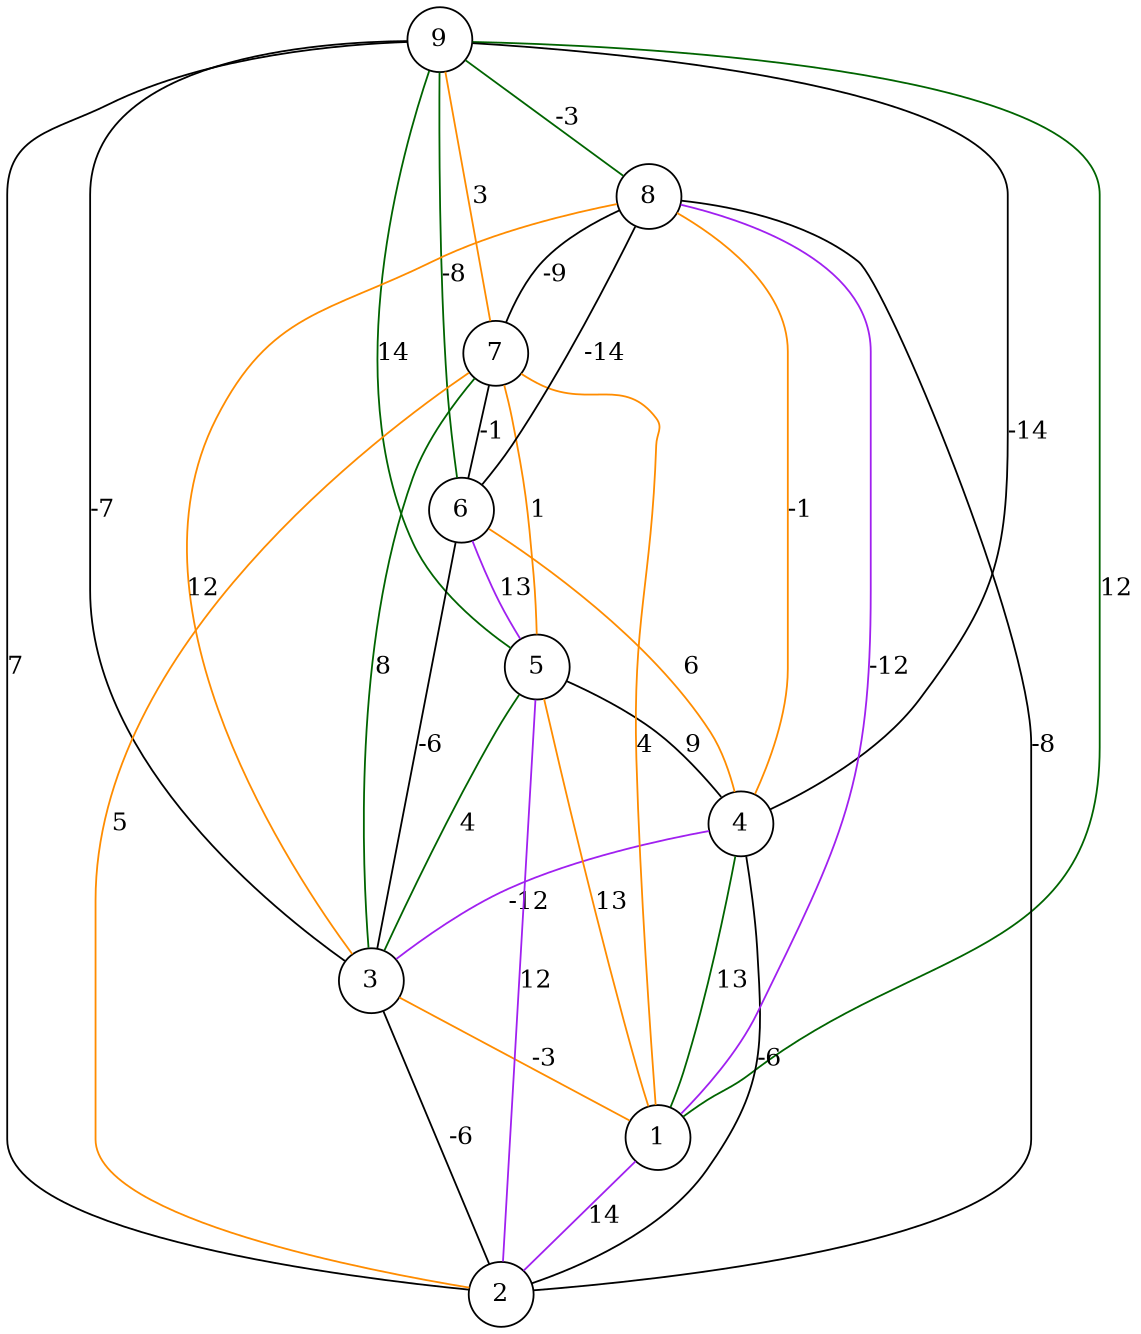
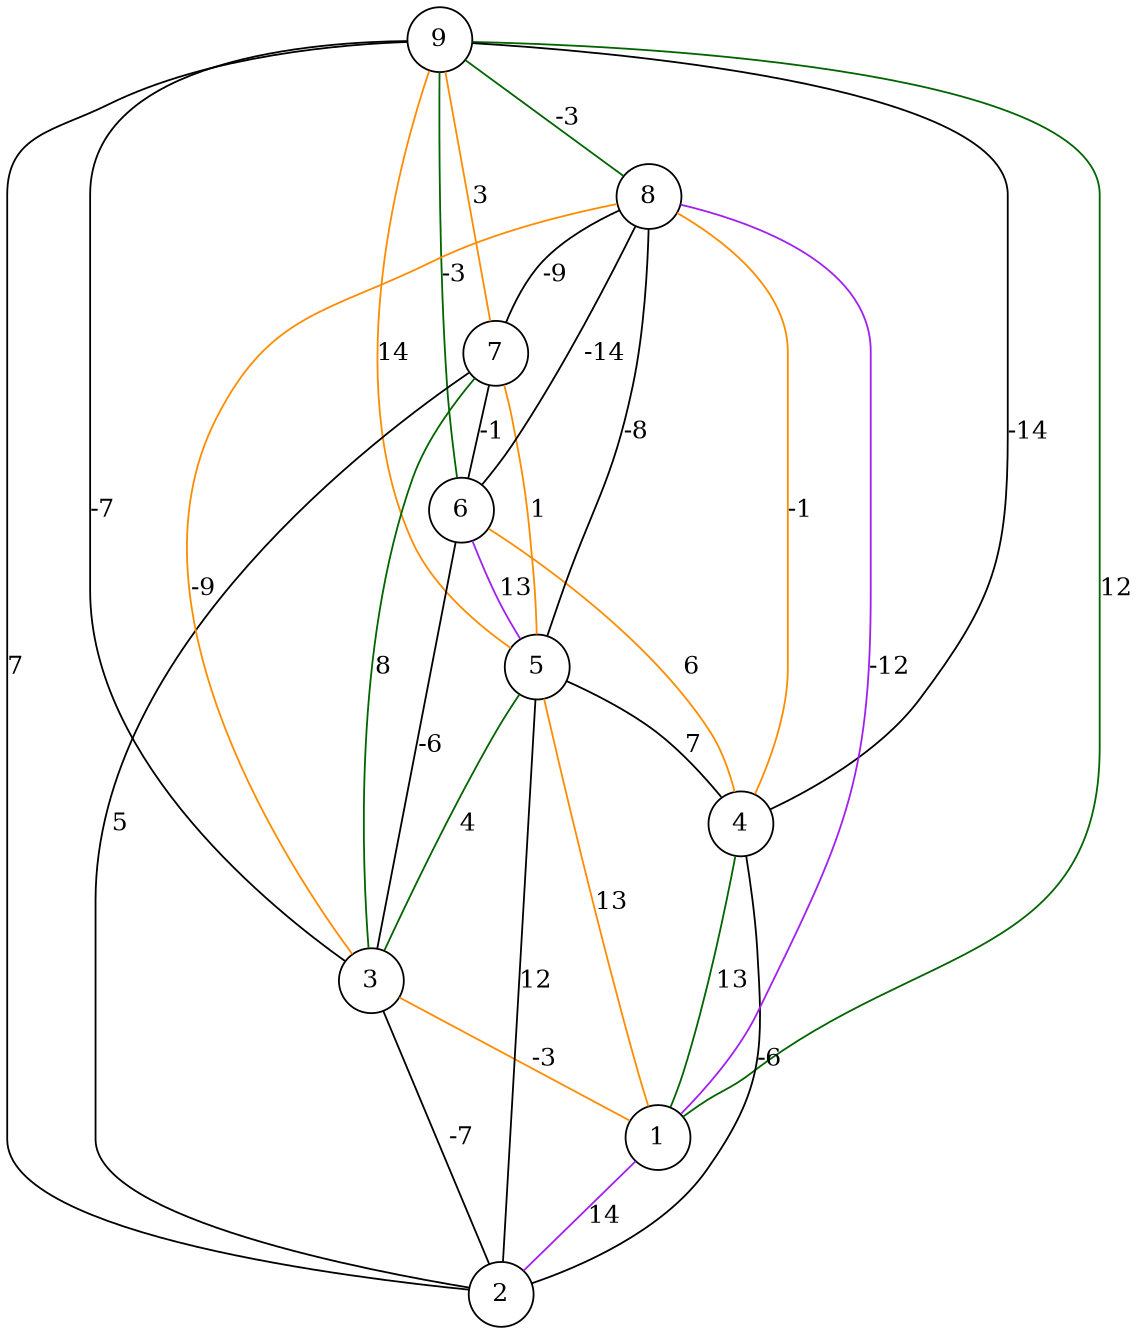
edge "9" -- "6": label "-8" -> "-3"
edge "9" -- "5": color darkgreen -> darkorange
edge "8" -- "3": label "12" -> "-9"
edge "7" -- "1": removed, label "4"
edge "5" -- "4": label "9" -> "7"
edge "8" -- "2": now "8" -- "5"
edge "4" -- "3": removed, label "-12"
edge "7" -- "2": color darkorange -> black
edge "5" -- "2": color purple -> black
edge "3" -- "2": label "-6" -> "-7"
